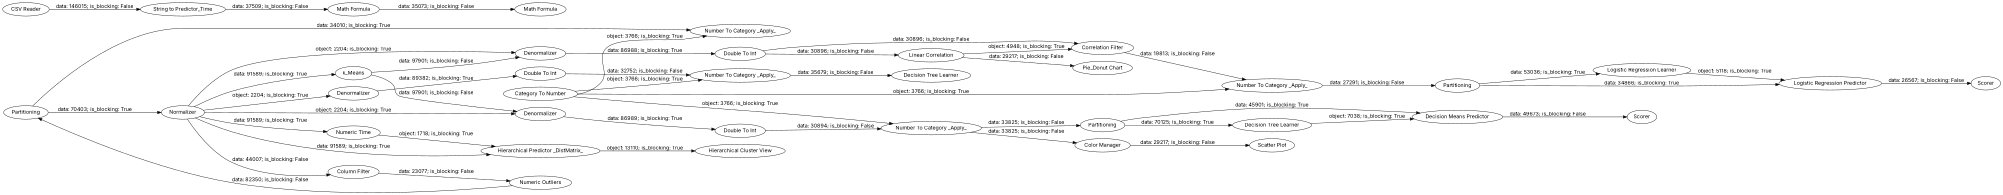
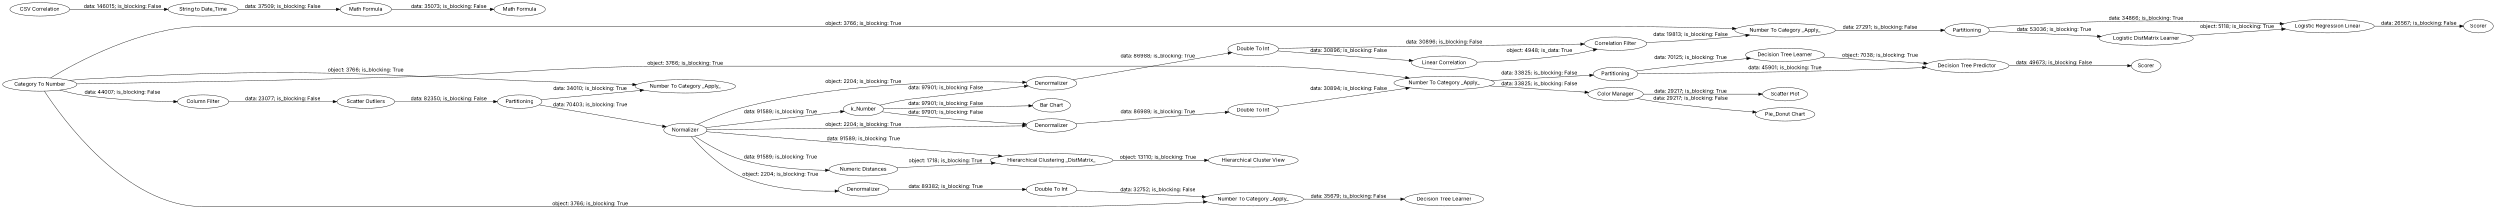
node "CSV Reader": label "CSV Reader" -> "CSV Correlation"
node "String to Predictor_Time": label "String to Predictor_Time" -> "String to Date_Time"
edge "Linear Correlation" -> "Correlation Filter": label "object: 4948; is_blocking: True" -> "object: 4948; is_data: True"
edge "Linear Correlation" -> "Pie_Donut Chart": now "Color Manager" -> "Pie_Donut Chart"
node "Logistic Regression Learner": label "Logistic Regression Learner" -> "Logistic DistMatrix Learner"
node "k_Means": label "k_Means" -> "k_Number"
node "Logistic Regression Predictor": label "Logistic Regression Predictor" -> "Logistic Regression Linear"
node "Bar Chart": added
node "Decision Means Predictor": label "Decision Means Predictor" -> "Decision Tree Predictor"
node "Numeric Time": label "Numeric Time" -> "Numeric Distances"
edge "Color Manager" -> "Scatter Plot": label "data: 29217; is_blocking: False" -> "data: 29217; is_blocking: True"
node "Hierarchical Predictor _DistMatrix_": label "Hierarchical Predictor _DistMatrix_" -> "Hierarchical Clustering _DistMatrix_"
edge "Normalizer" -> "Column Filter": now "Category To Number" -> "Column Filter"
node "Numeric Outliers": label "Numeric Outliers" -> "Scatter Outliers"
